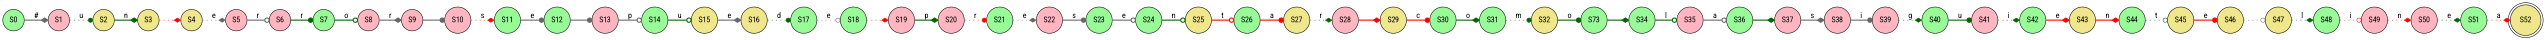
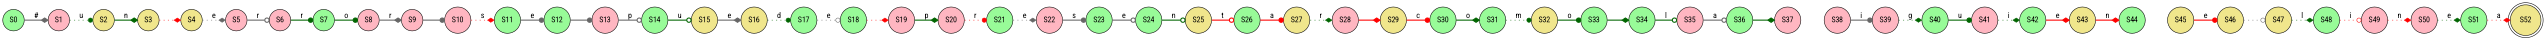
edge "S7" -> "S8": arrowhead odot -> dot
node "S73": label "S73" -> "S33"
edge "S37" -> "S38": removed, label "s"
edge "S44" -> "S45": removed, label "t"
